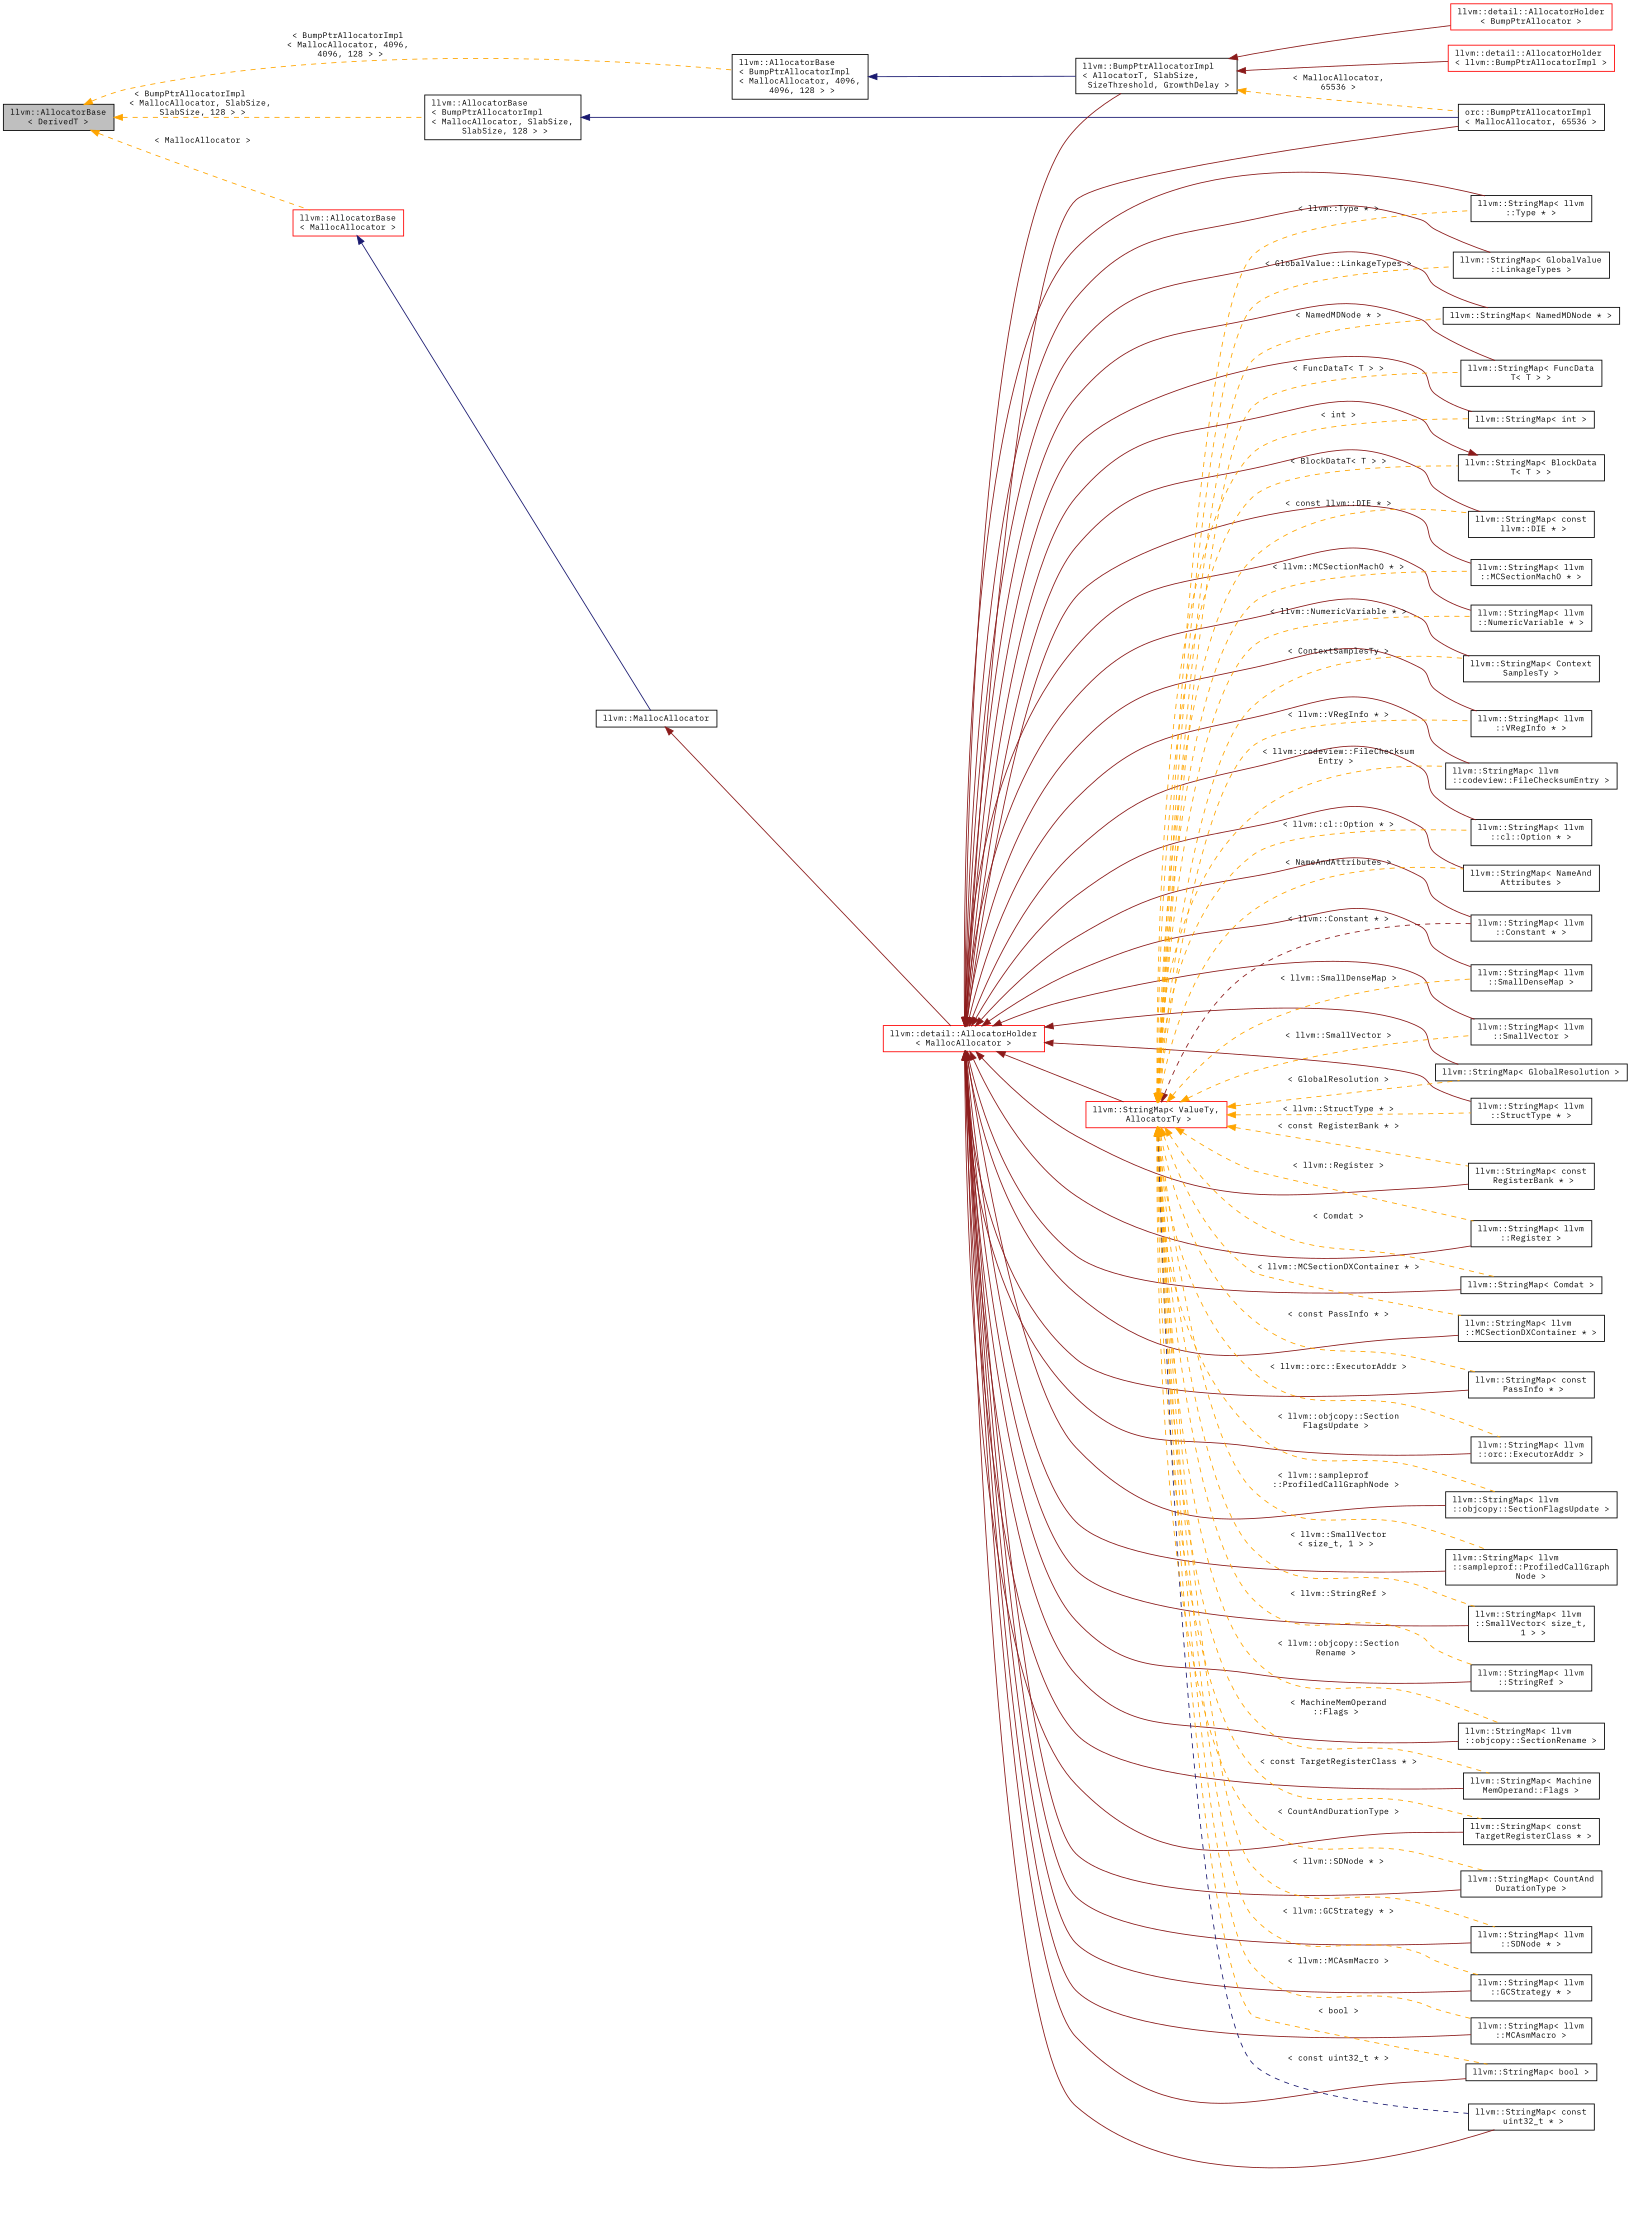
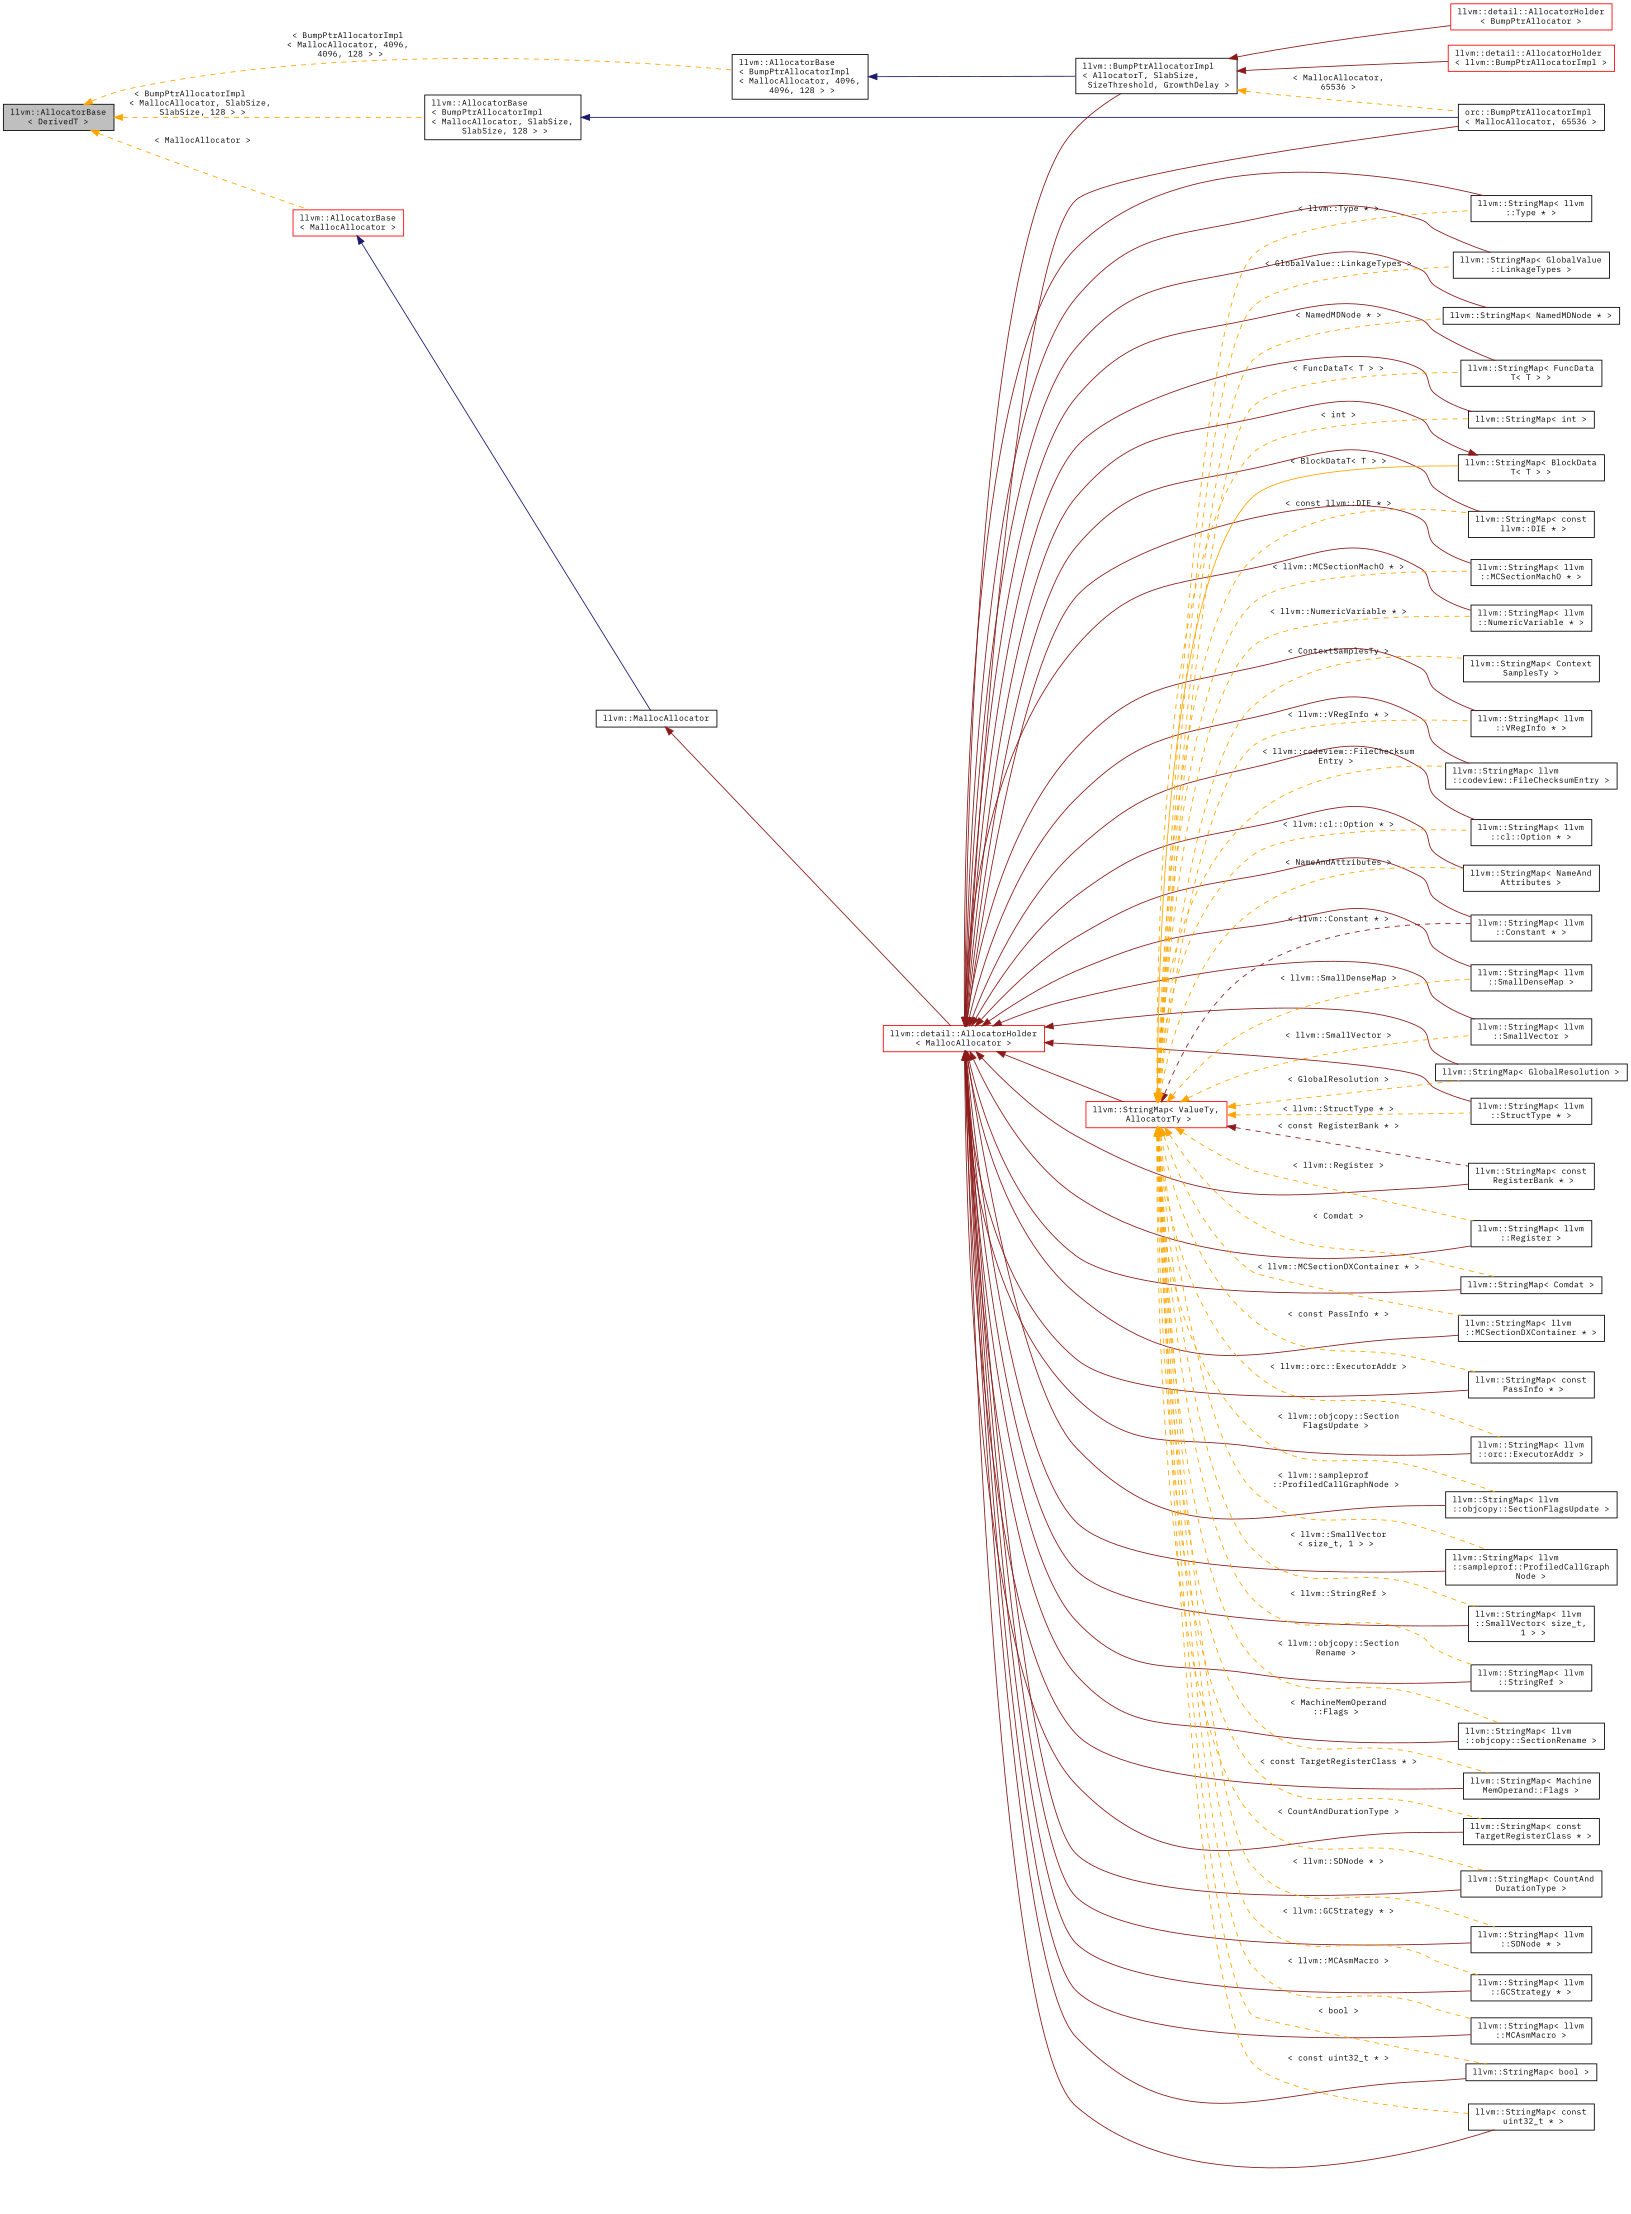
edge "llvm::StringMap< BlockData T< T > >" -> "llvm::StringMap< ValueTy, AllocatorTy >": style dashed -> solid
edge "llvm::StringMap< Context SamplesTy >" -> "llvm::detail::AllocatorHolder < MallocAllocator >": removed
edge "llvm::StringMap< const RegisterBank * >" -> "llvm::StringMap< ValueTy, AllocatorTy >": color orange -> firebrick4
edge "llvm::StringMap< const uint32_t * >" -> "llvm::StringMap< ValueTy, AllocatorTy >": color midnightblue -> orange
